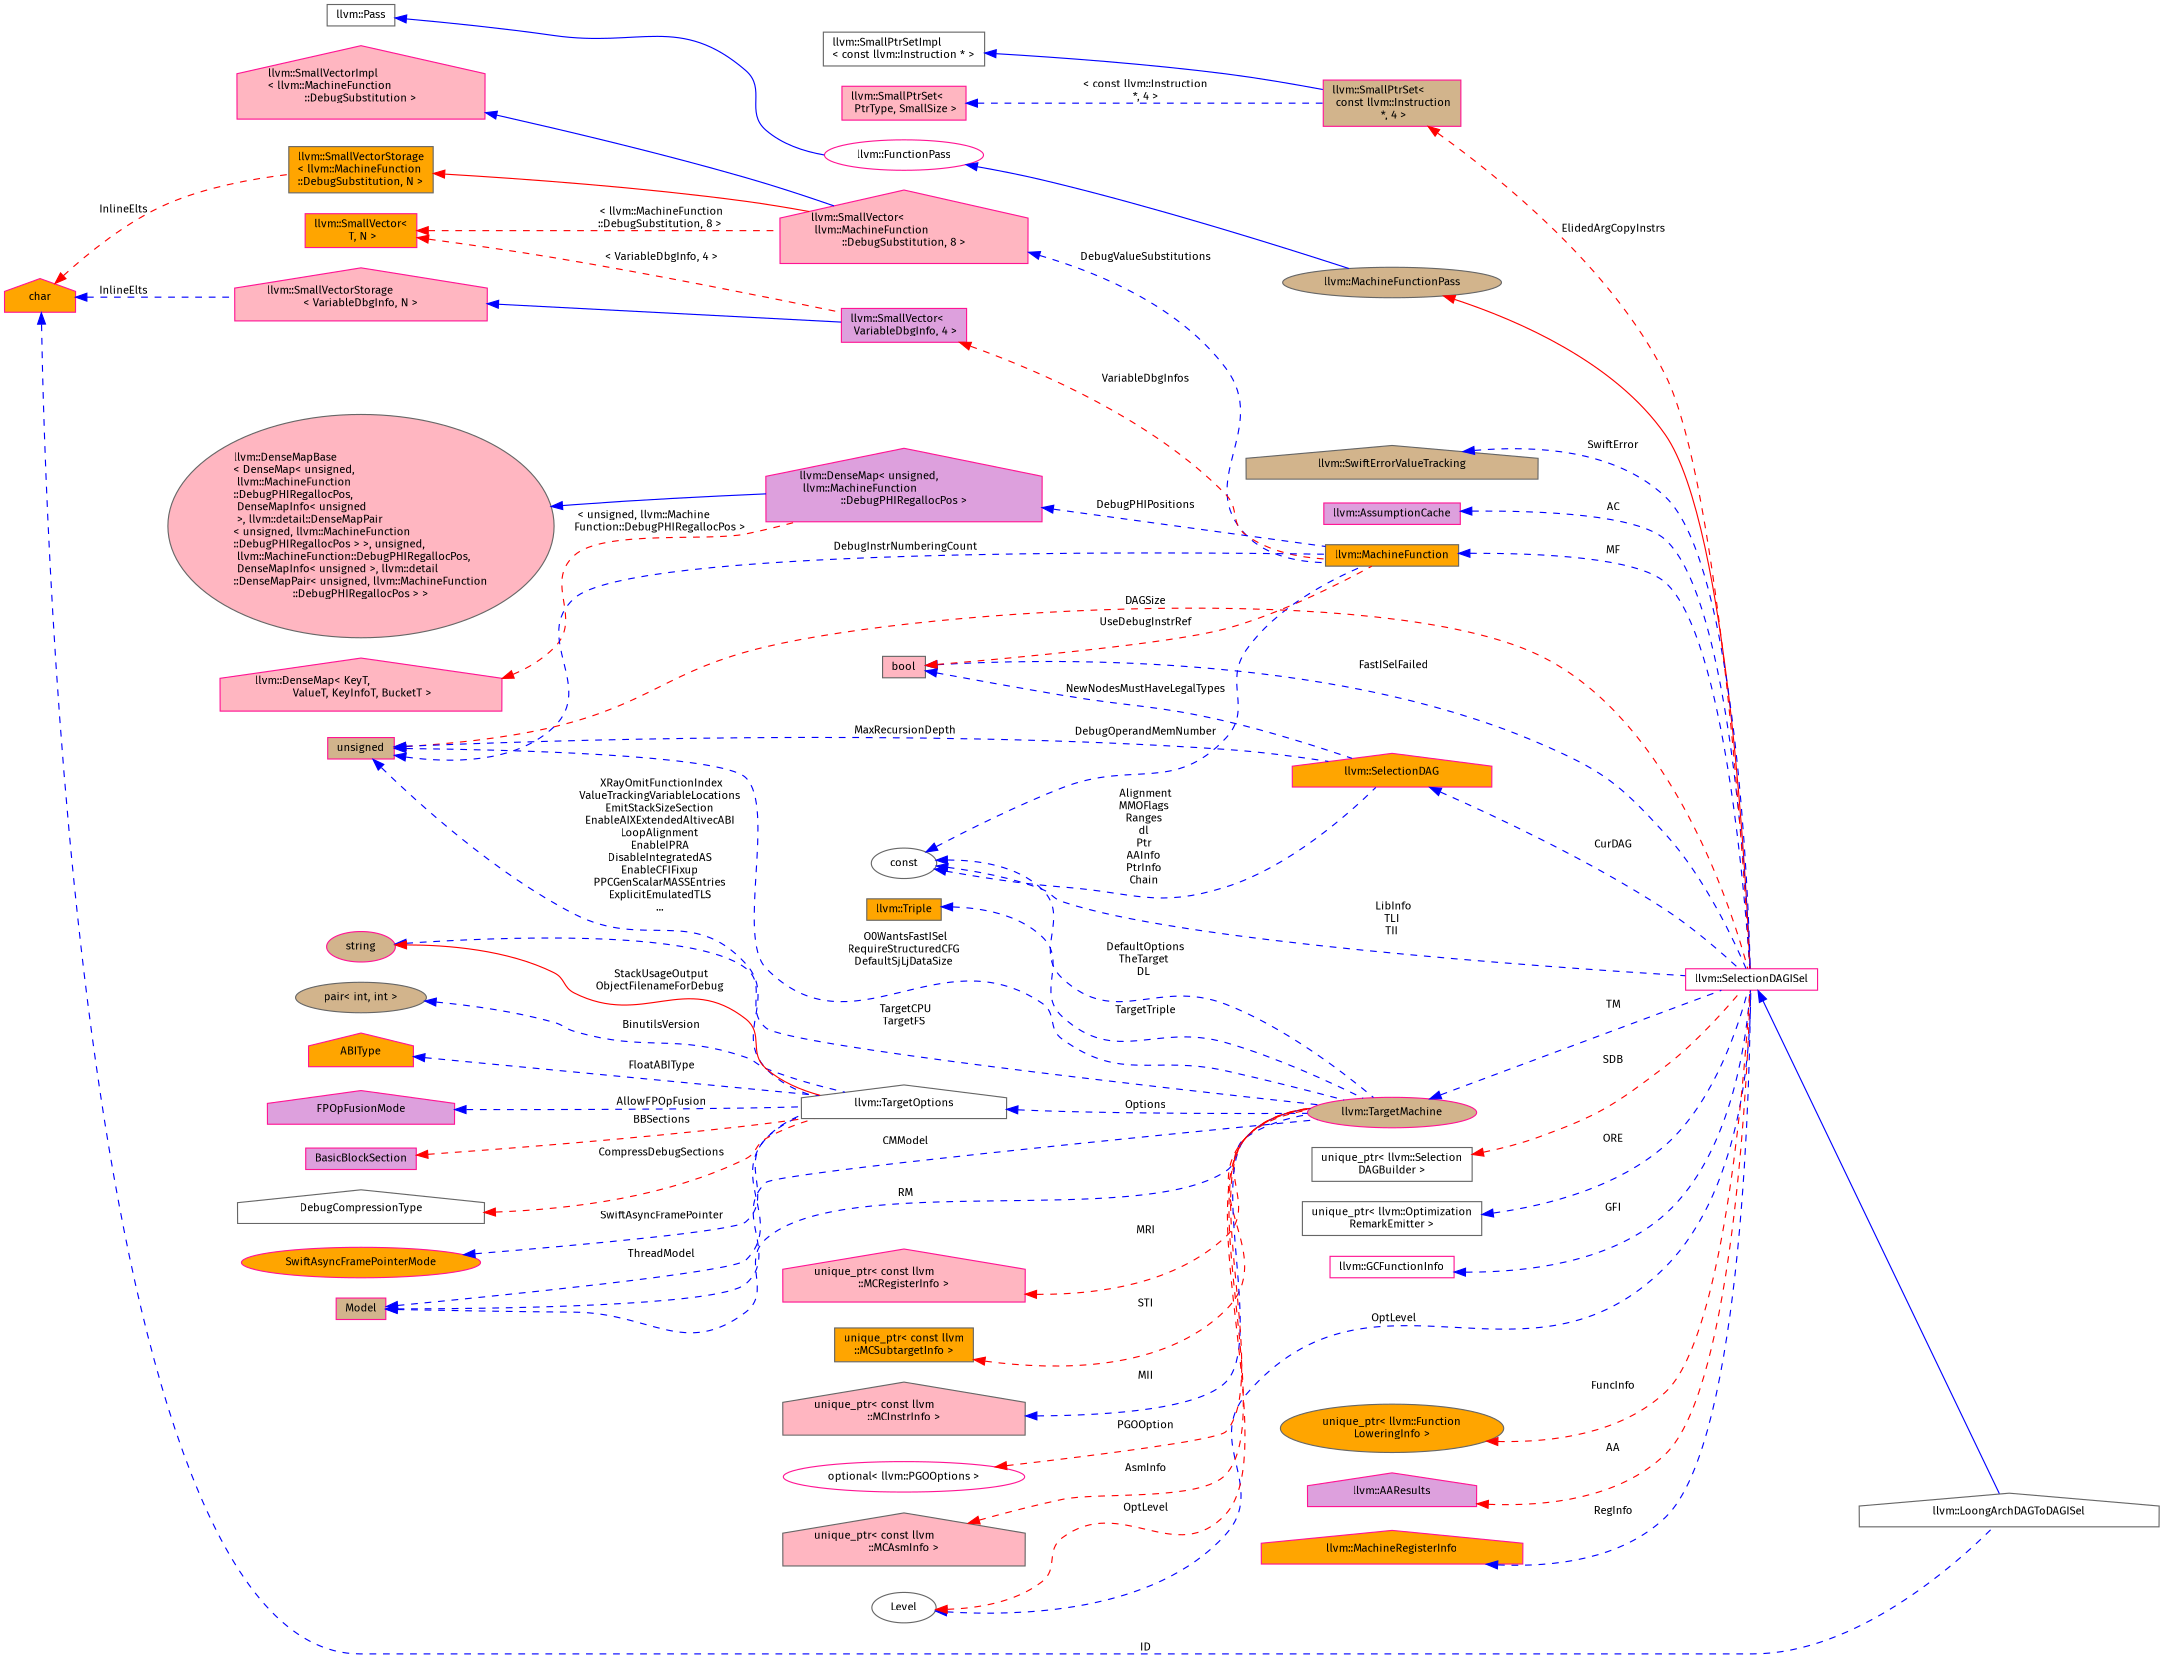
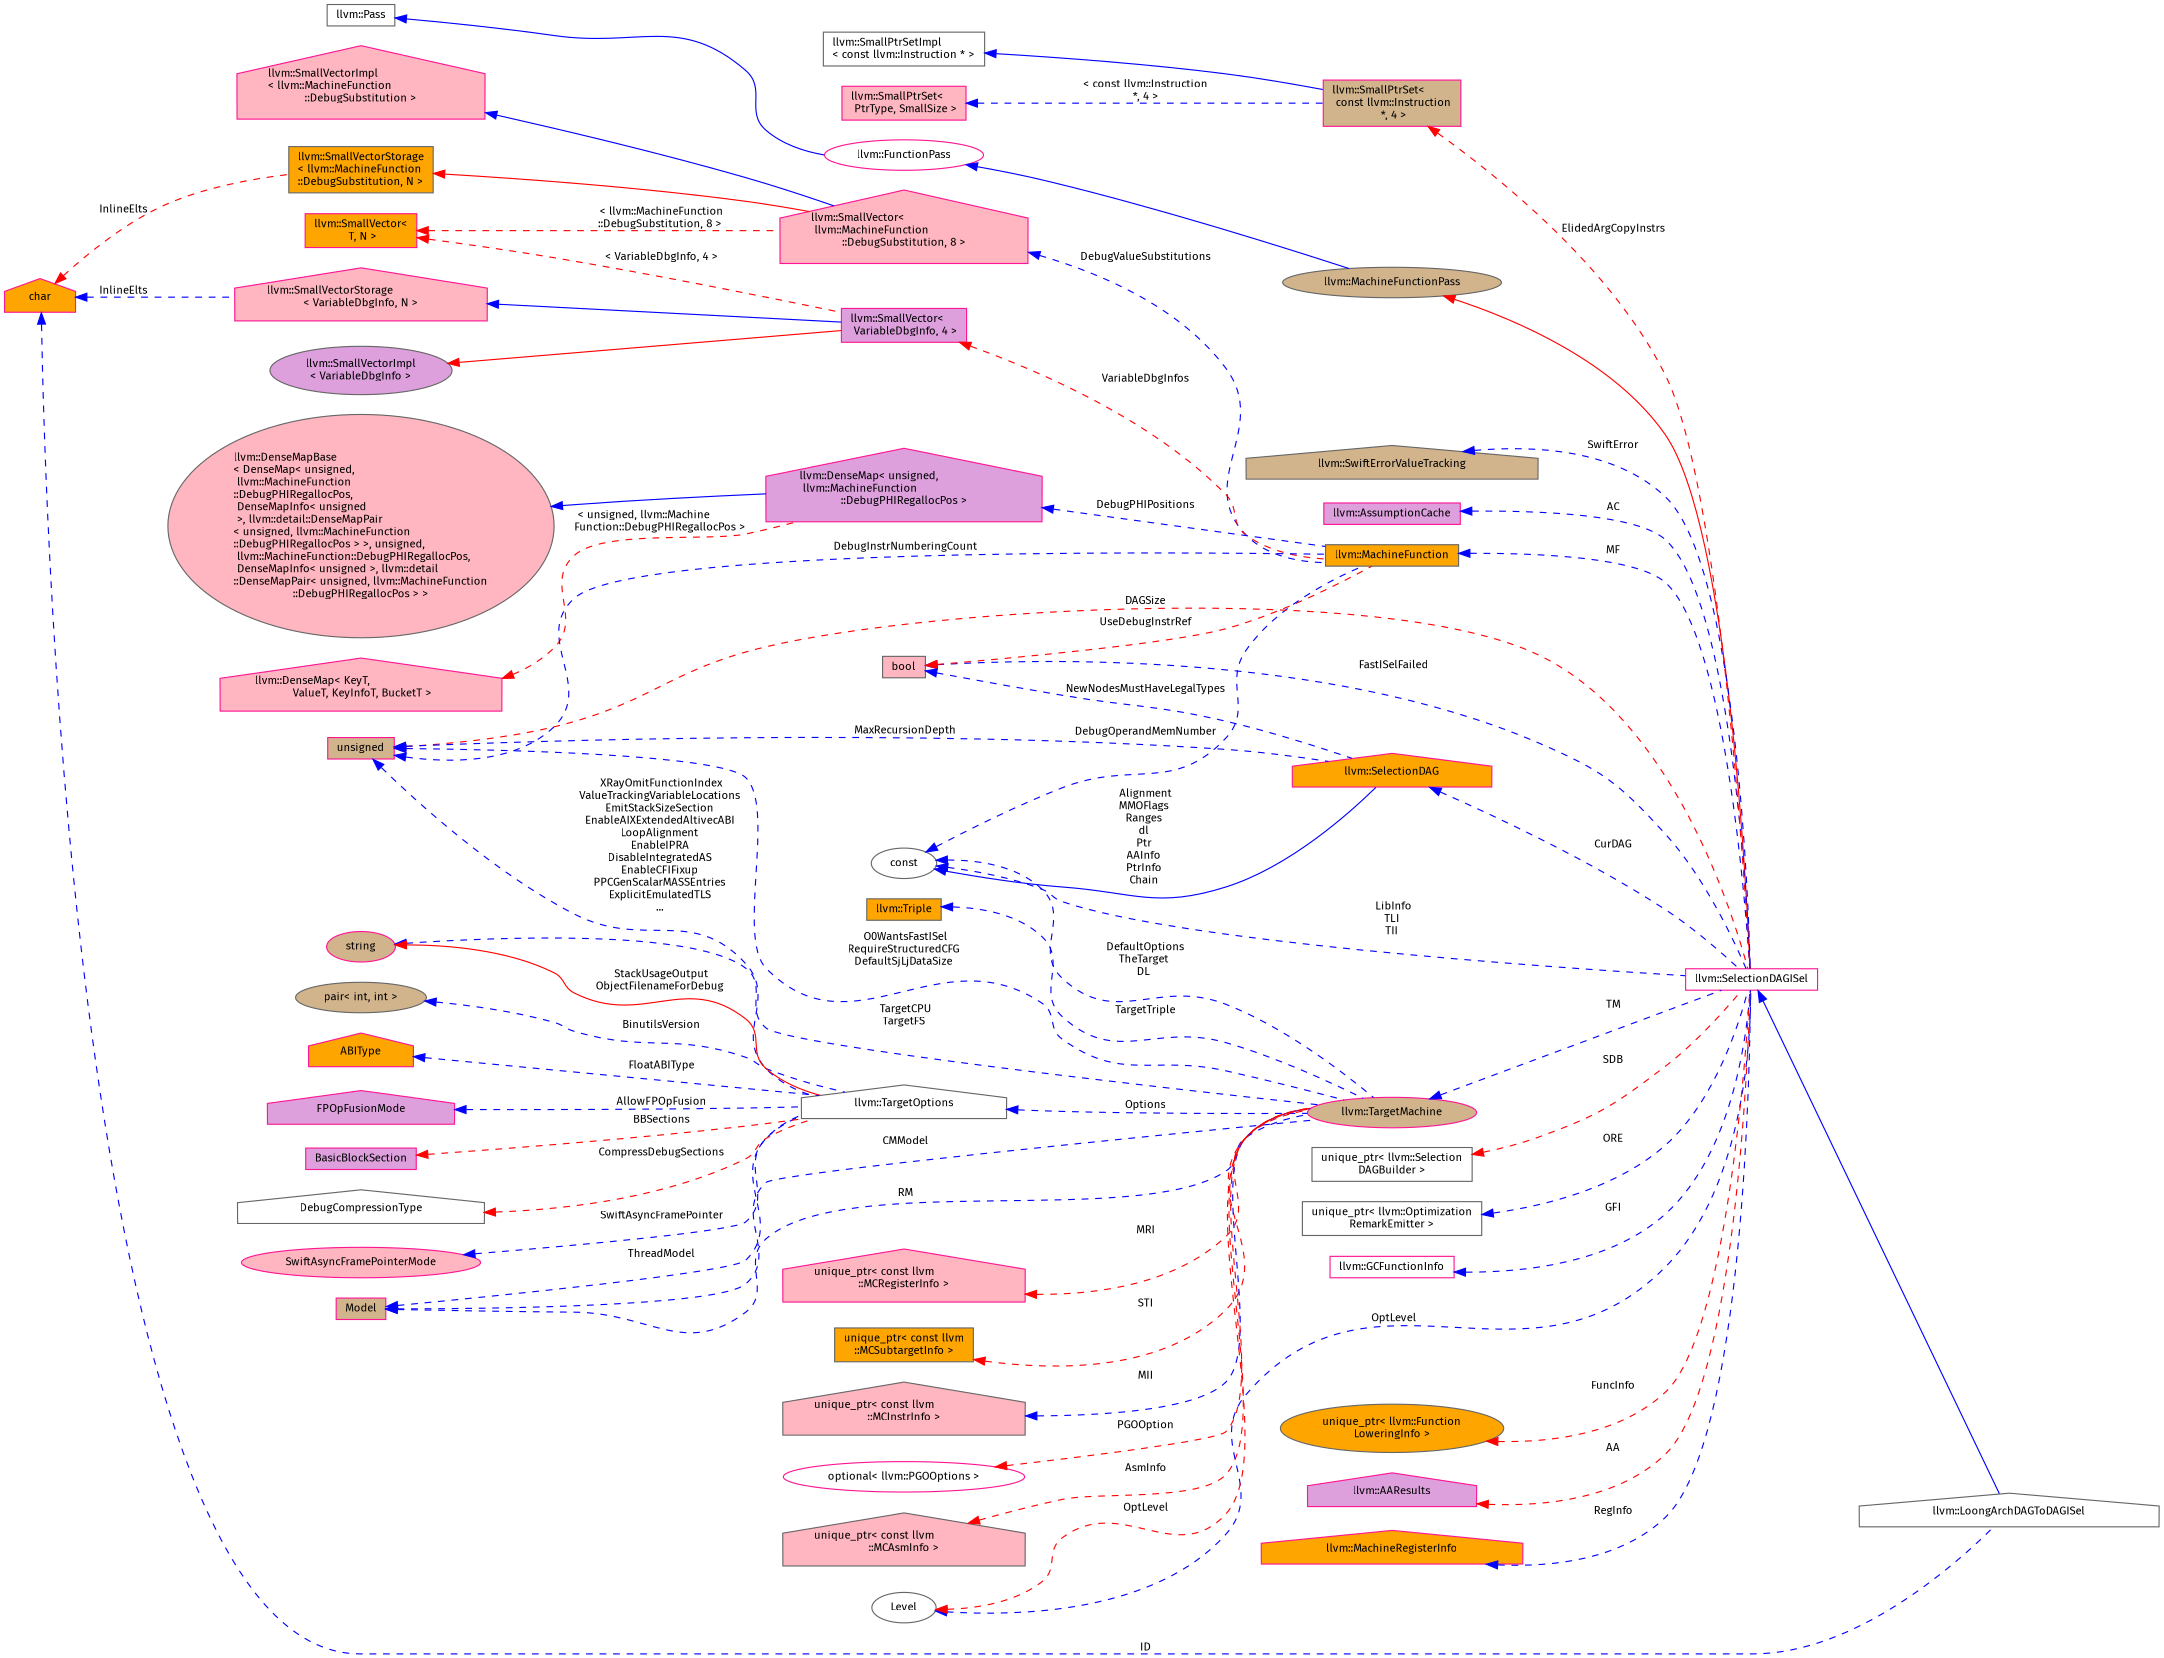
node "llvm::SmallVectorImpl < VariableDbgInfo >": added
edge "llvm::SelectionDAG" -> "const": style dashed -> solid
node "SwiftAsyncFramePointerMode": fillcolor orange -> lightpink
